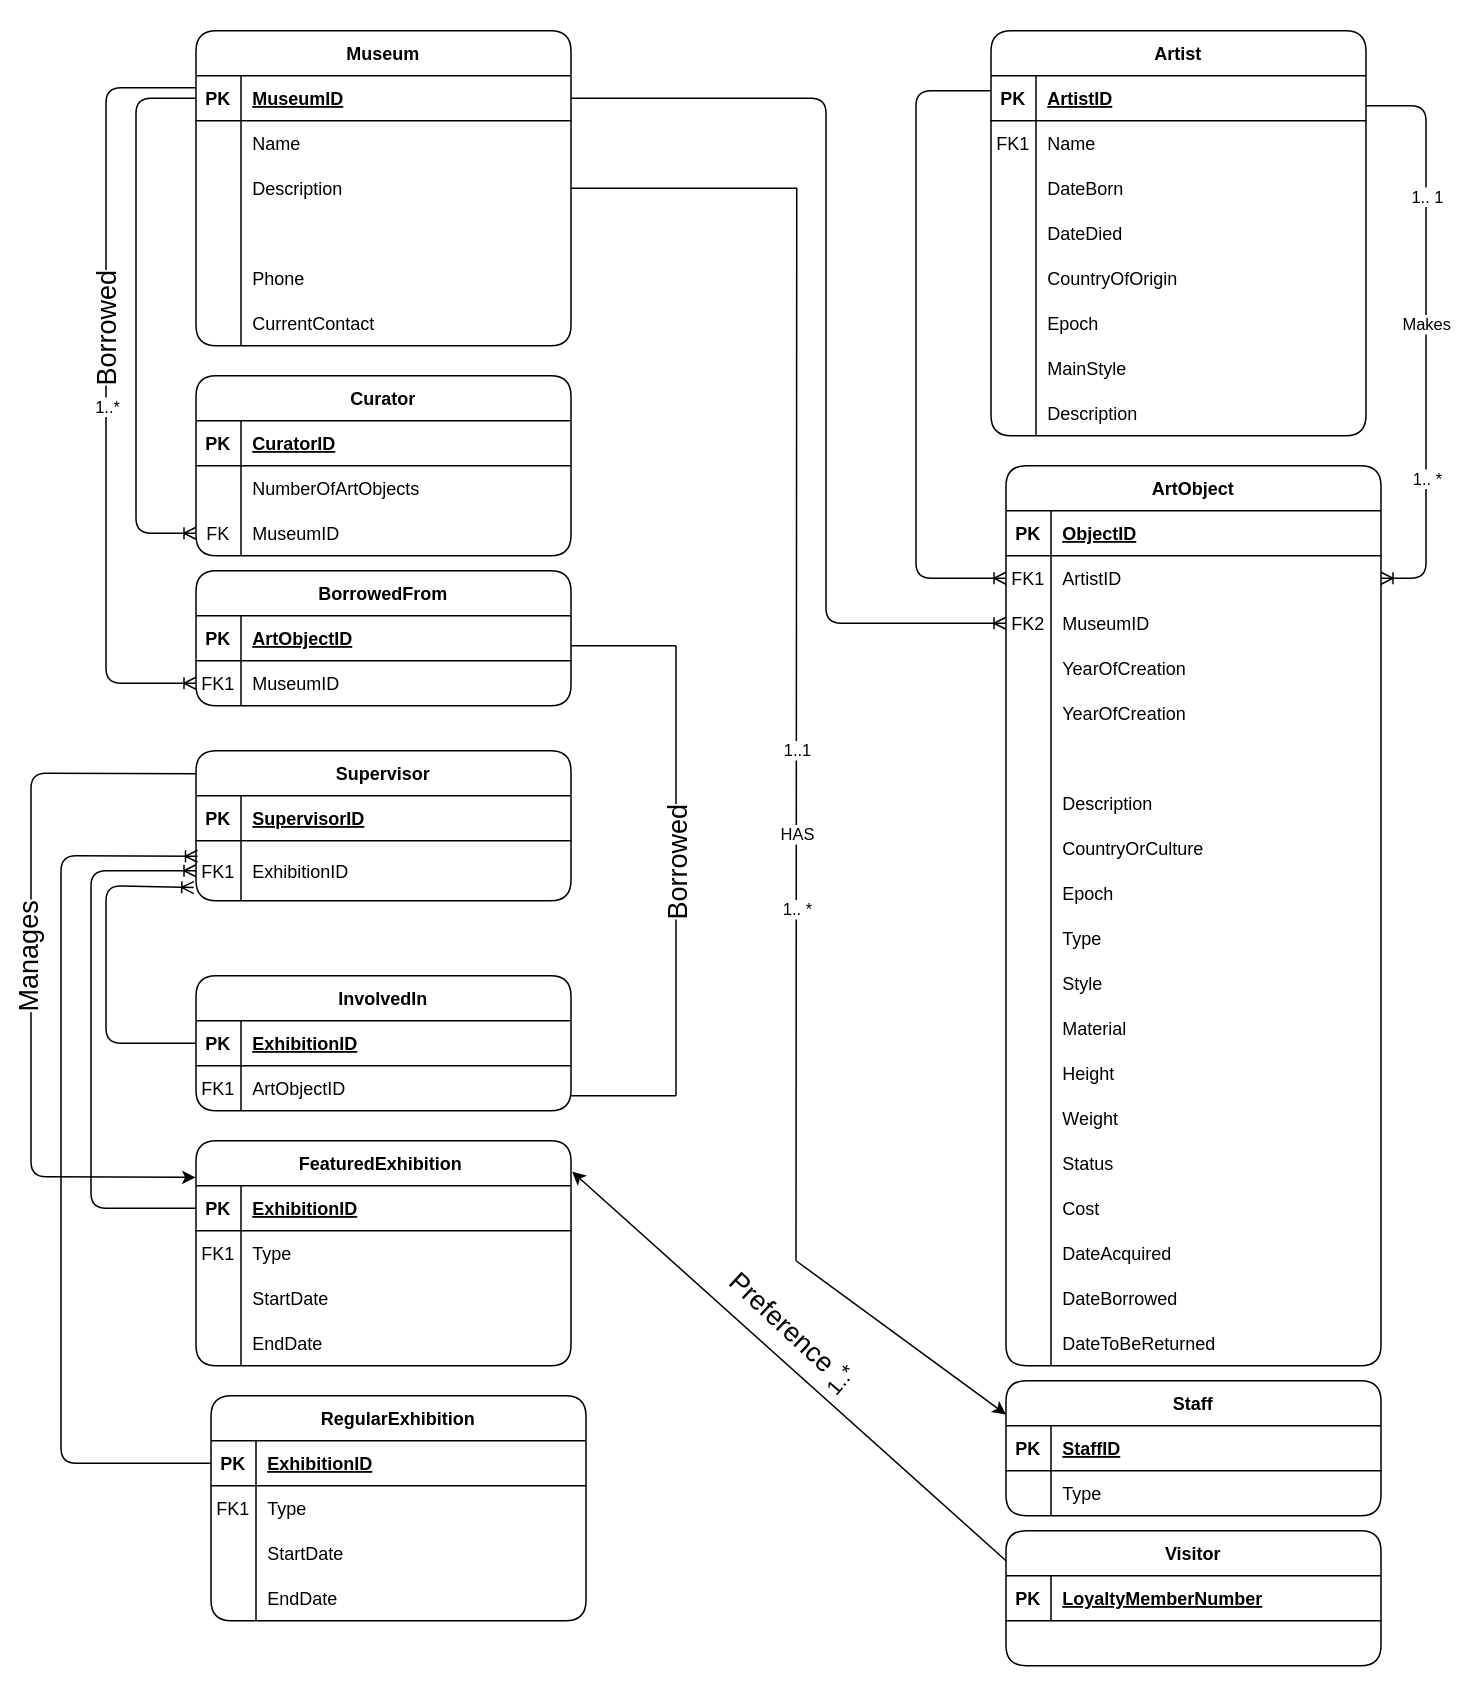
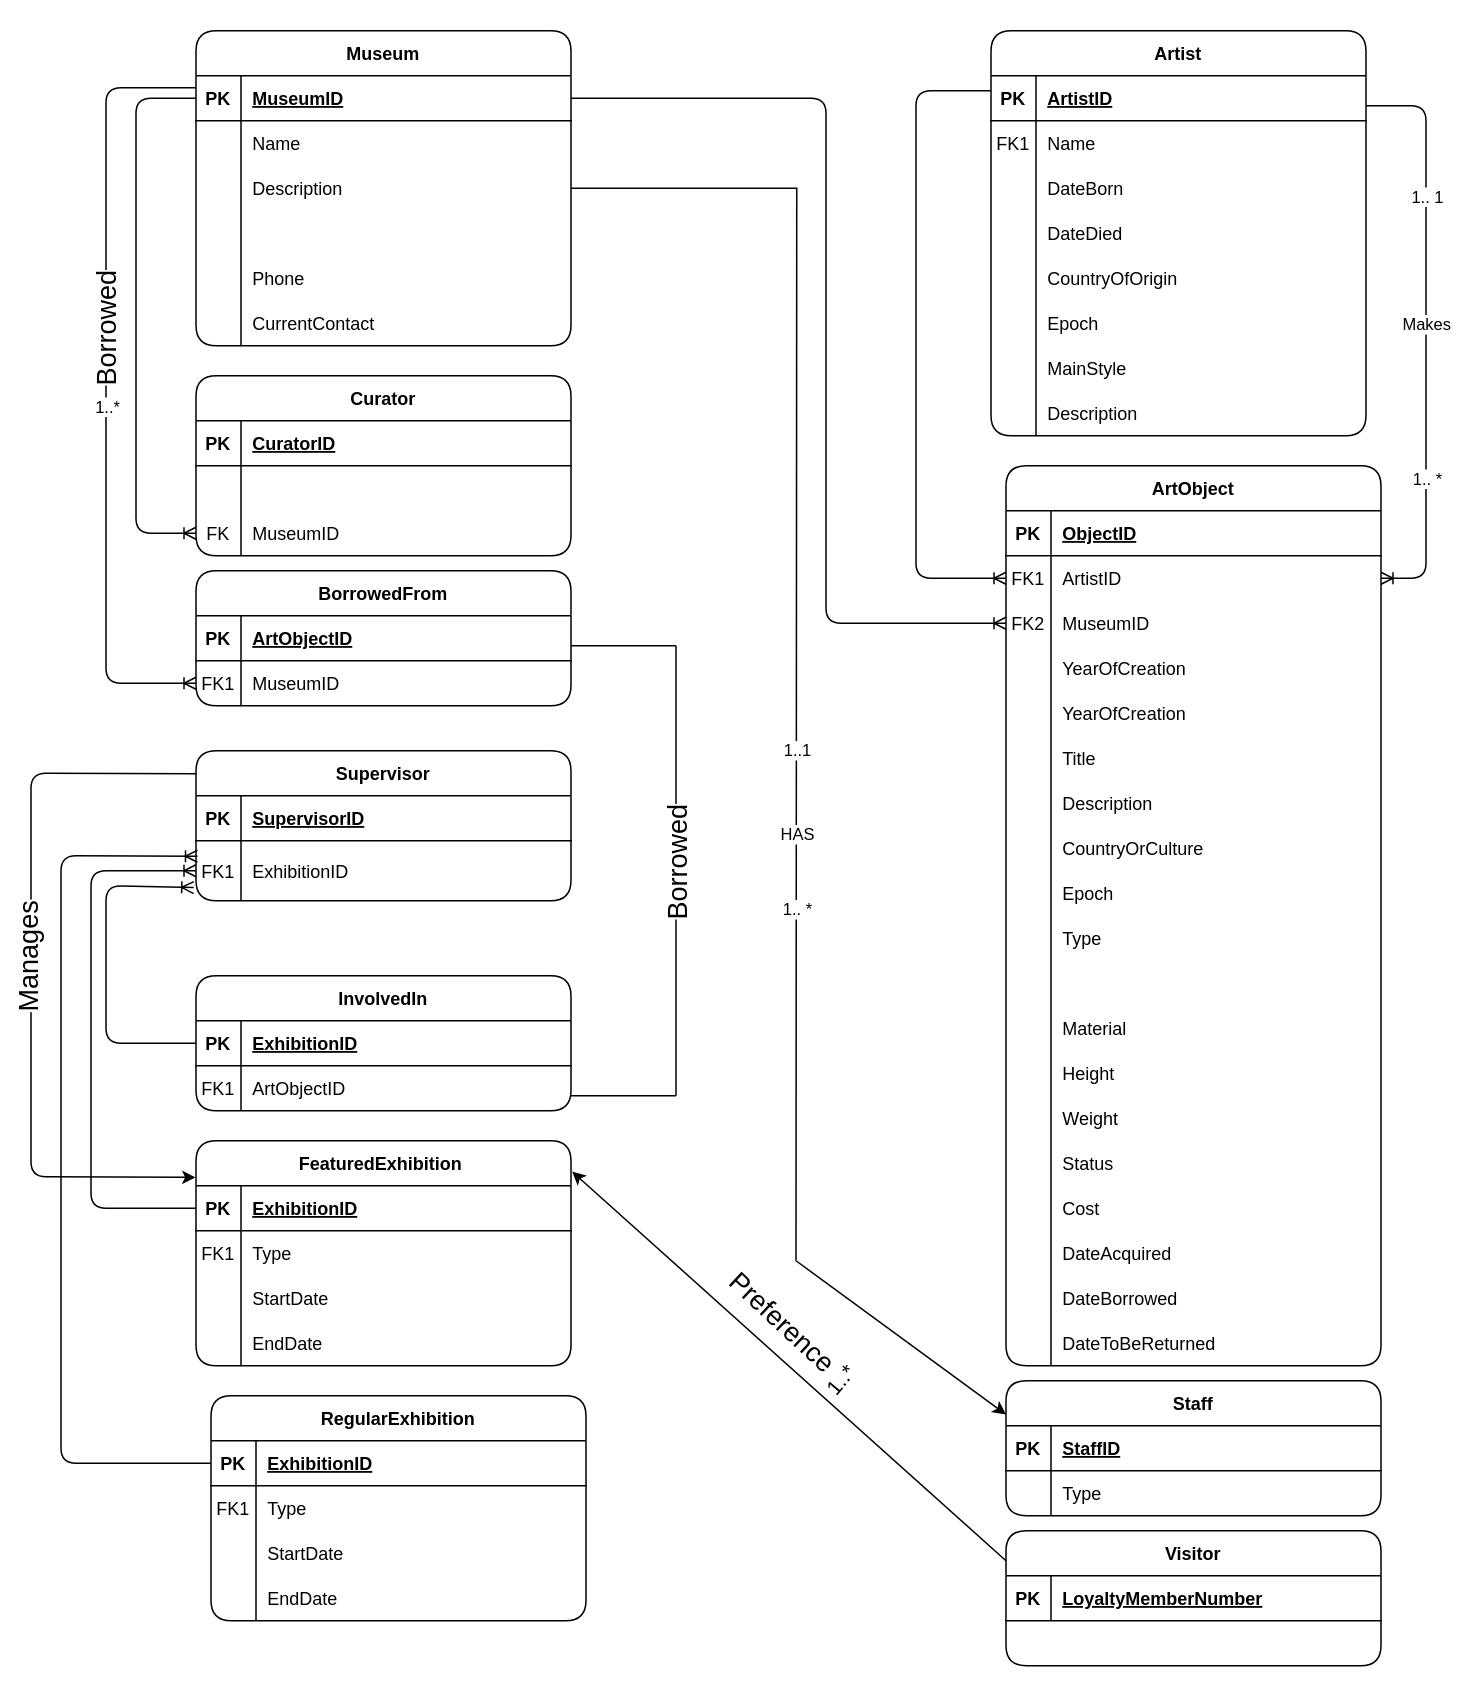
node "NumberOfArtObjects": removed
node "Title": added
node "Style": removed
